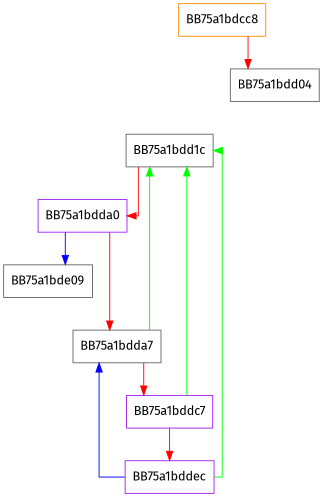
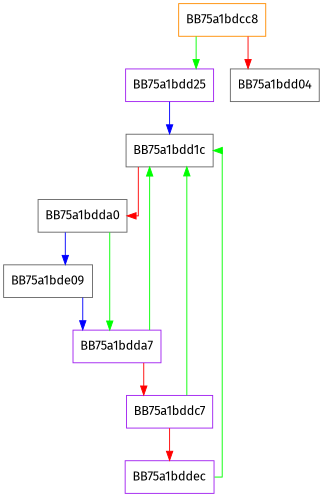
node "BB75a1bdd25": added
node "BB75a1bdda0": color purple -> gray40
edge "BB75a1bdda0" -> "BB75a1bdda7": color red -> green
node "BB75a1bdda7": color gray40 -> purple
edge "BB75a1bddec" -> "BB75a1bdda7": now "BB75a1bde09" -> "BB75a1bdda7"
